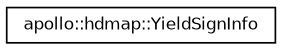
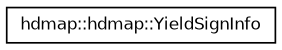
node "apollo::hdmap::YieldSignInfo": label "apollo::hdmap::YieldSignInfo" -> "hdmap::hdmap::YieldSignInfo"
